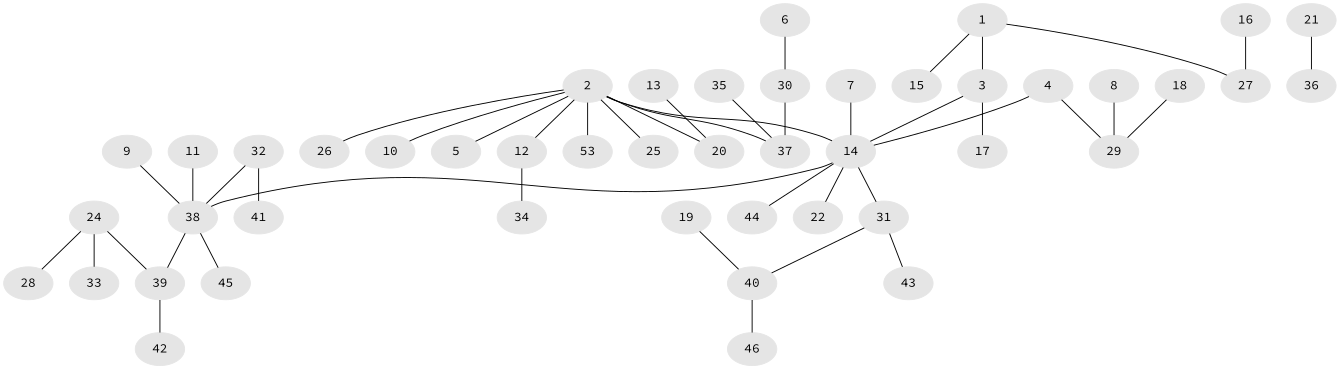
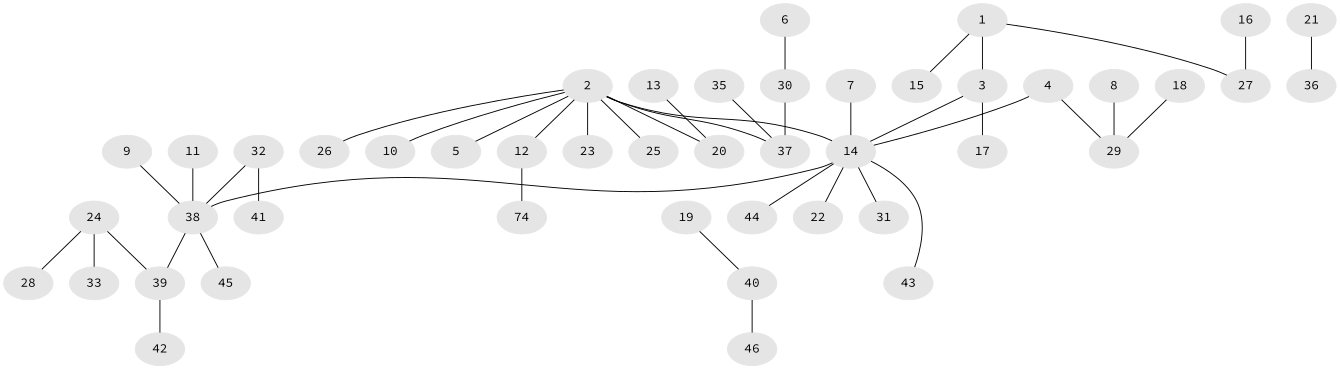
node "53": label "53" -> "23"
node "34": label "34" -> "74"
edge "31" -- "40": removed
edge "31" -- "43": now "14" -- "43"
